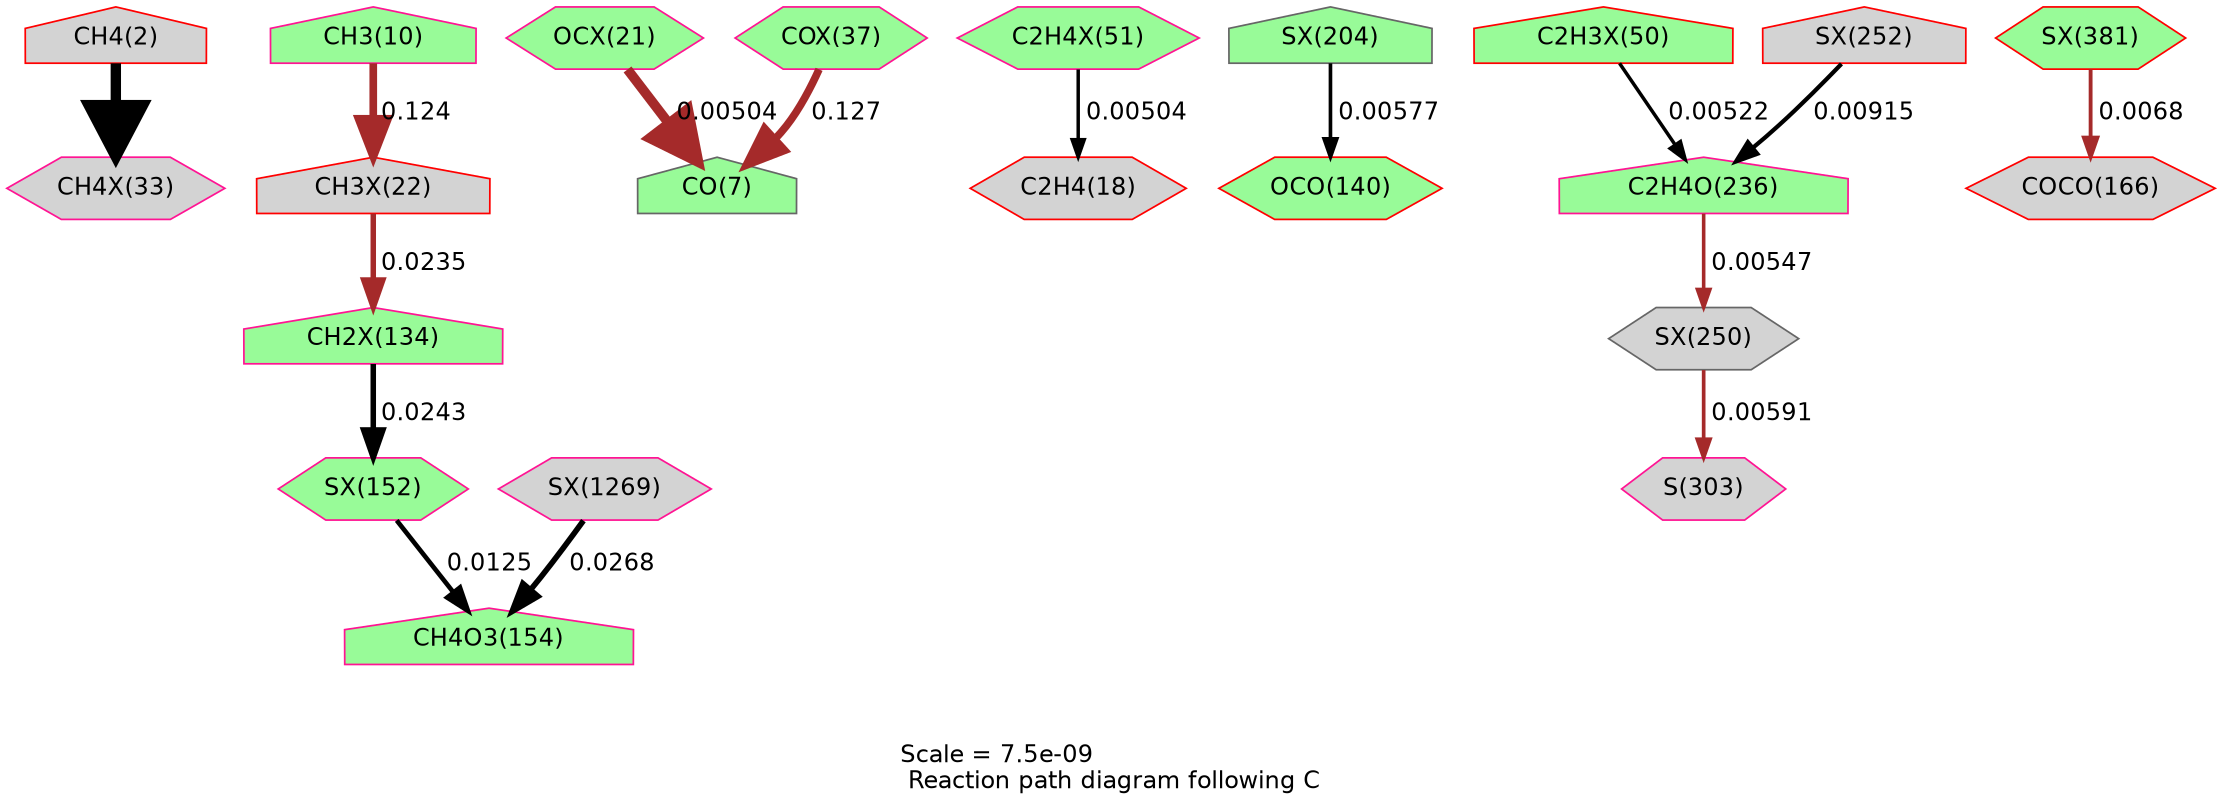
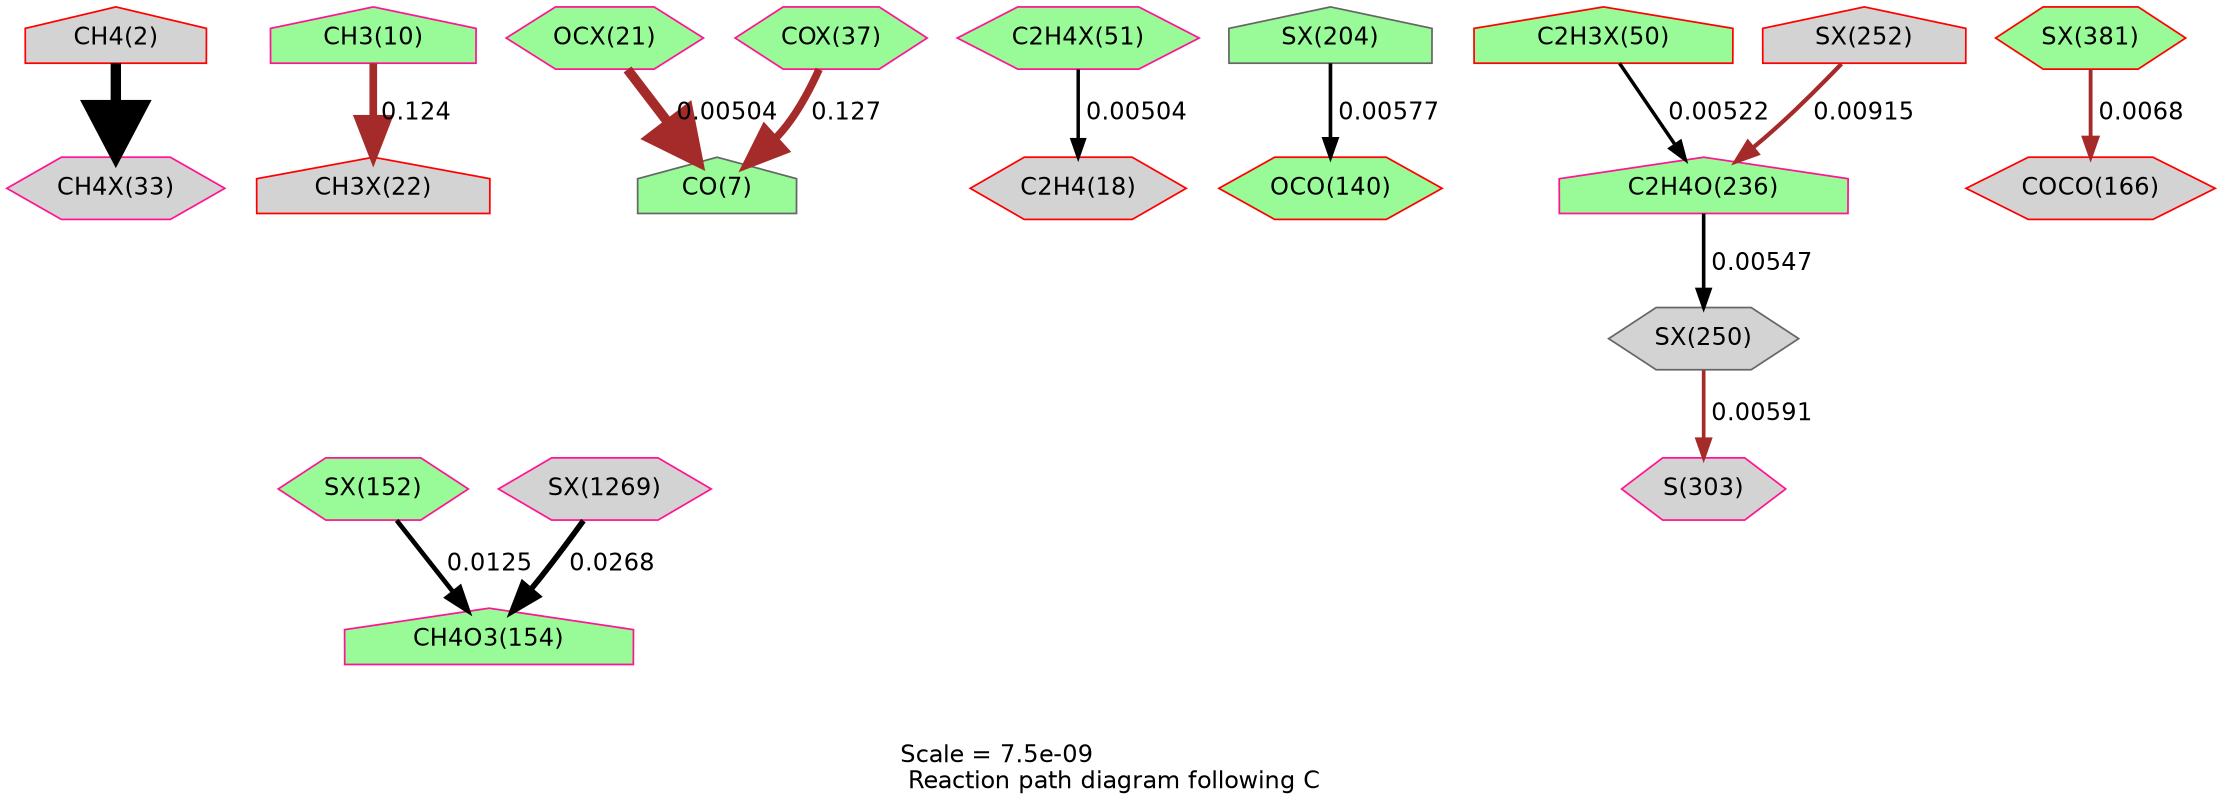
edge "SX(252)" -> "C2H4O(236)": color black -> brown
edge "C2H4O(236)" -> "SX(250)": color brown -> black
node "CH2X(134)": removed
